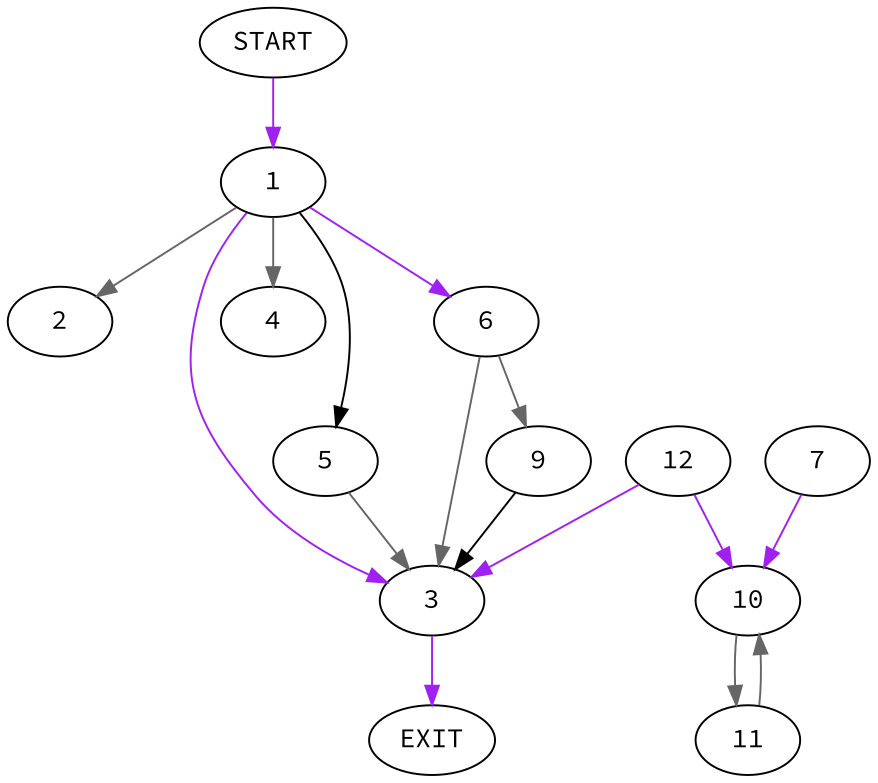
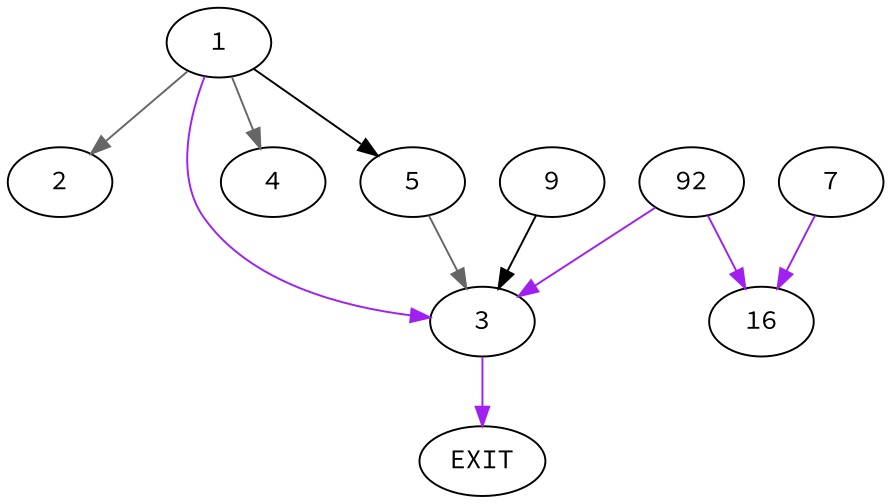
node "START": removed
node "6": removed
node "12": label "12" -> "92"
node "10": label "10" -> "16"
node "11": removed
